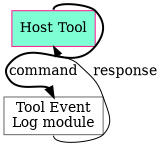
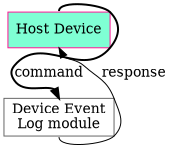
node "Host Tool": label "Host Tool" -> "Host Device"
node "Tool Event Log module": label "Tool Event Log module" -> "Device Event Log module"
